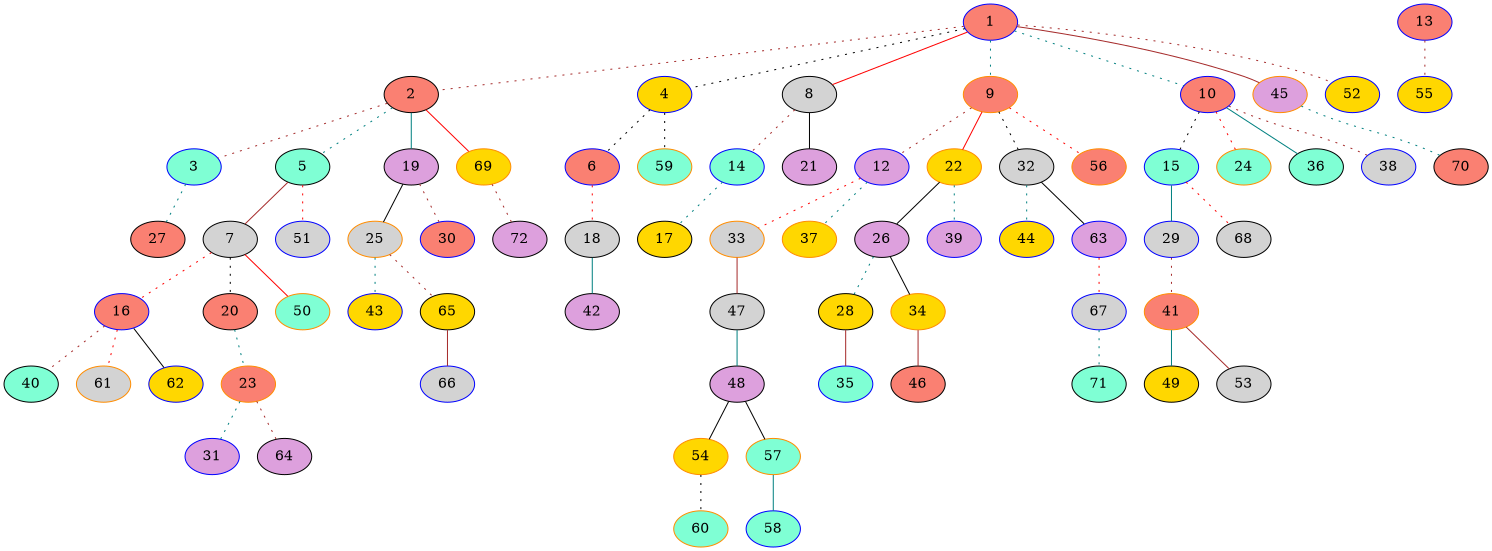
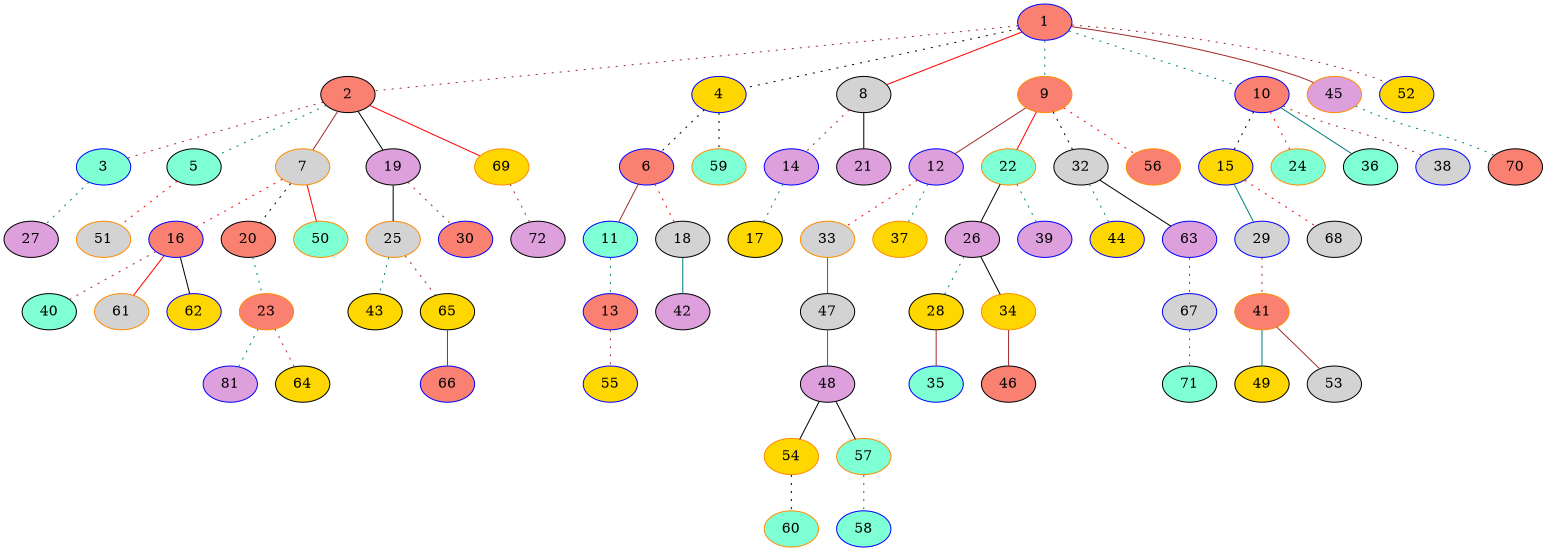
edge "2" -- "19": color teal -> black
edge "9" -- "12": style dotted -> solid
node "14": fillcolor aquamarine -> plum
node "22": fillcolor gold -> aquamarine
node "15": fillcolor aquamarine -> gold
edge "5" -- "7": now "2" -- "7"
node "27": fillcolor salmon -> plum
node "7": color black -> darkorange
node "51": color blue -> darkorange
node "11": added
edge "33" -- "47": color brown -> teal
node "43": color blue -> black
edge "16" -- "61": style dotted -> solid
node "66": fillcolor lightgrey -> salmon
node "31": label "31" -> "81"
node "64": fillcolor plum -> gold
edge "57" -- "58": style solid -> dotted
